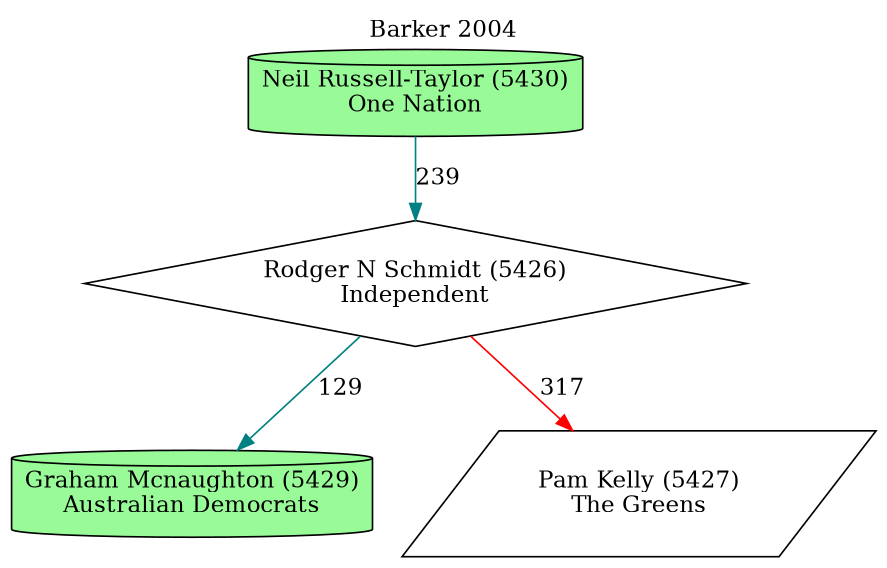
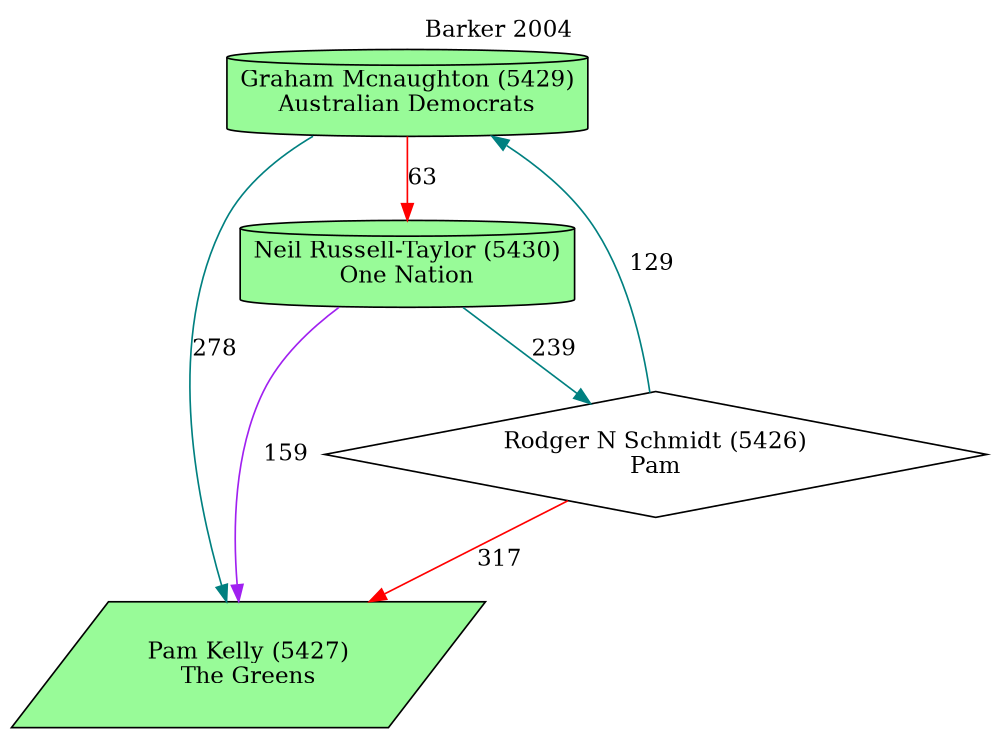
edge "Graham Mcnaughton (5429) Australian Democrats" -> "Neil Russell-Taylor (5430) One Nation": added, label "63"
node "Rodger N Schmidt (5426) Independent": label "Rodger N Schmidt (5426) Independent" -> "Rodger N Schmidt (5426) Pam"
edge "Graham Mcnaughton (5429) Australian Democrats" -> "Pam Kelly (5427) The Greens": added, label "278"
edge "Neil Russell-Taylor (5430) One Nation" -> "Pam Kelly (5427) The Greens": added, label "159"
node "Pam Kelly (5427) The Greens": fillcolor white -> palegreen
